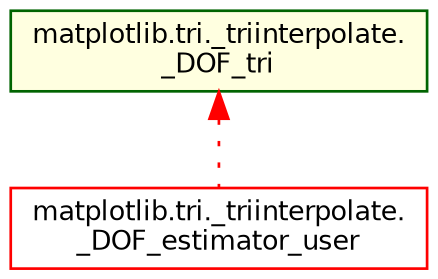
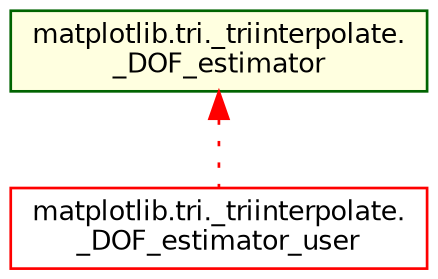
node "matplotlib.tri._triinterpolate. _DOF_tri": label "matplotlib.tri._triinterpolate. _DOF_tri" -> "matplotlib.tri._triinterpolate. _DOF_estimator"
